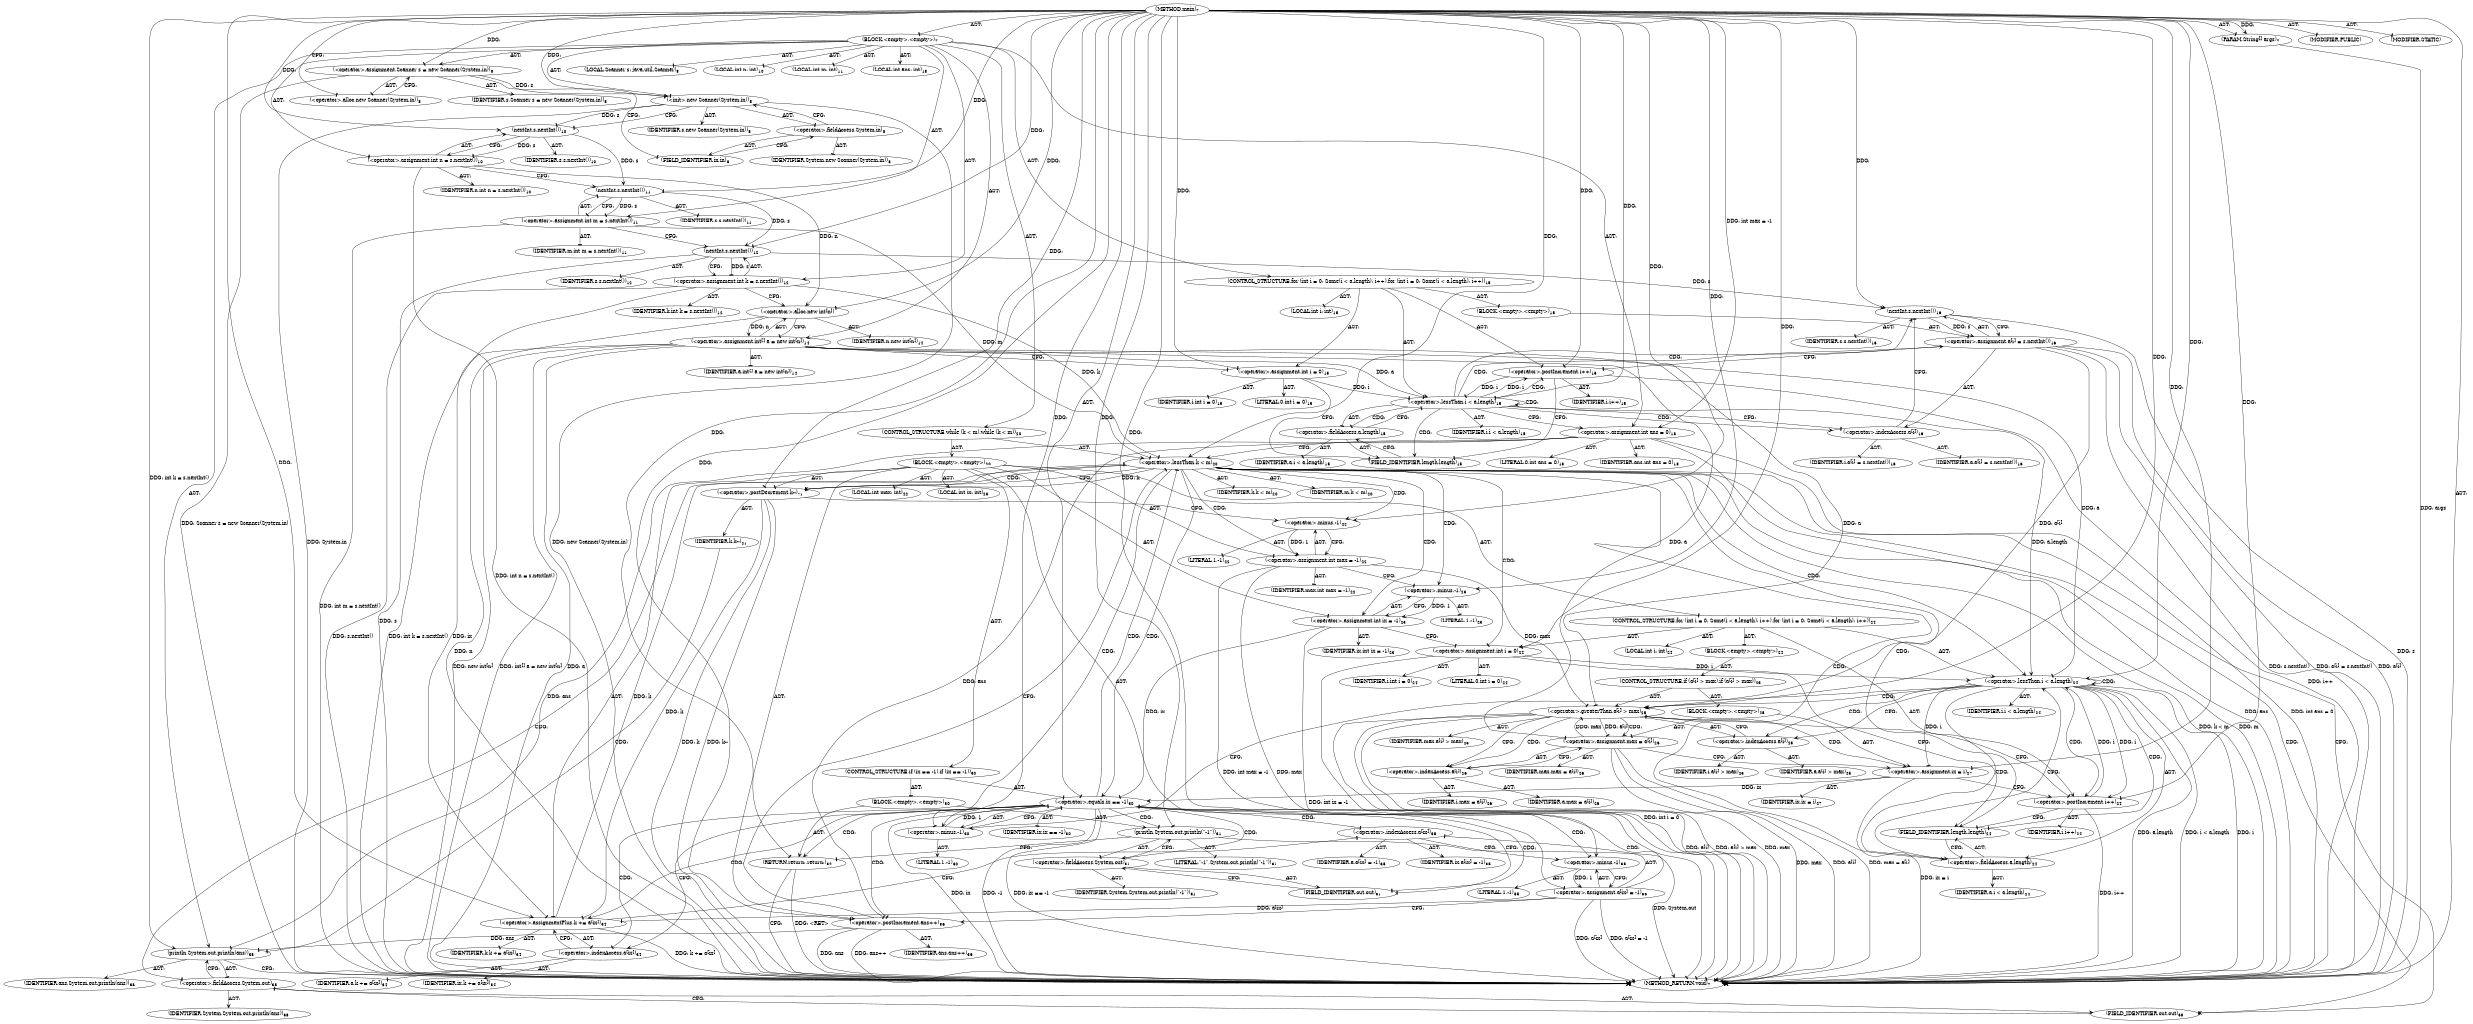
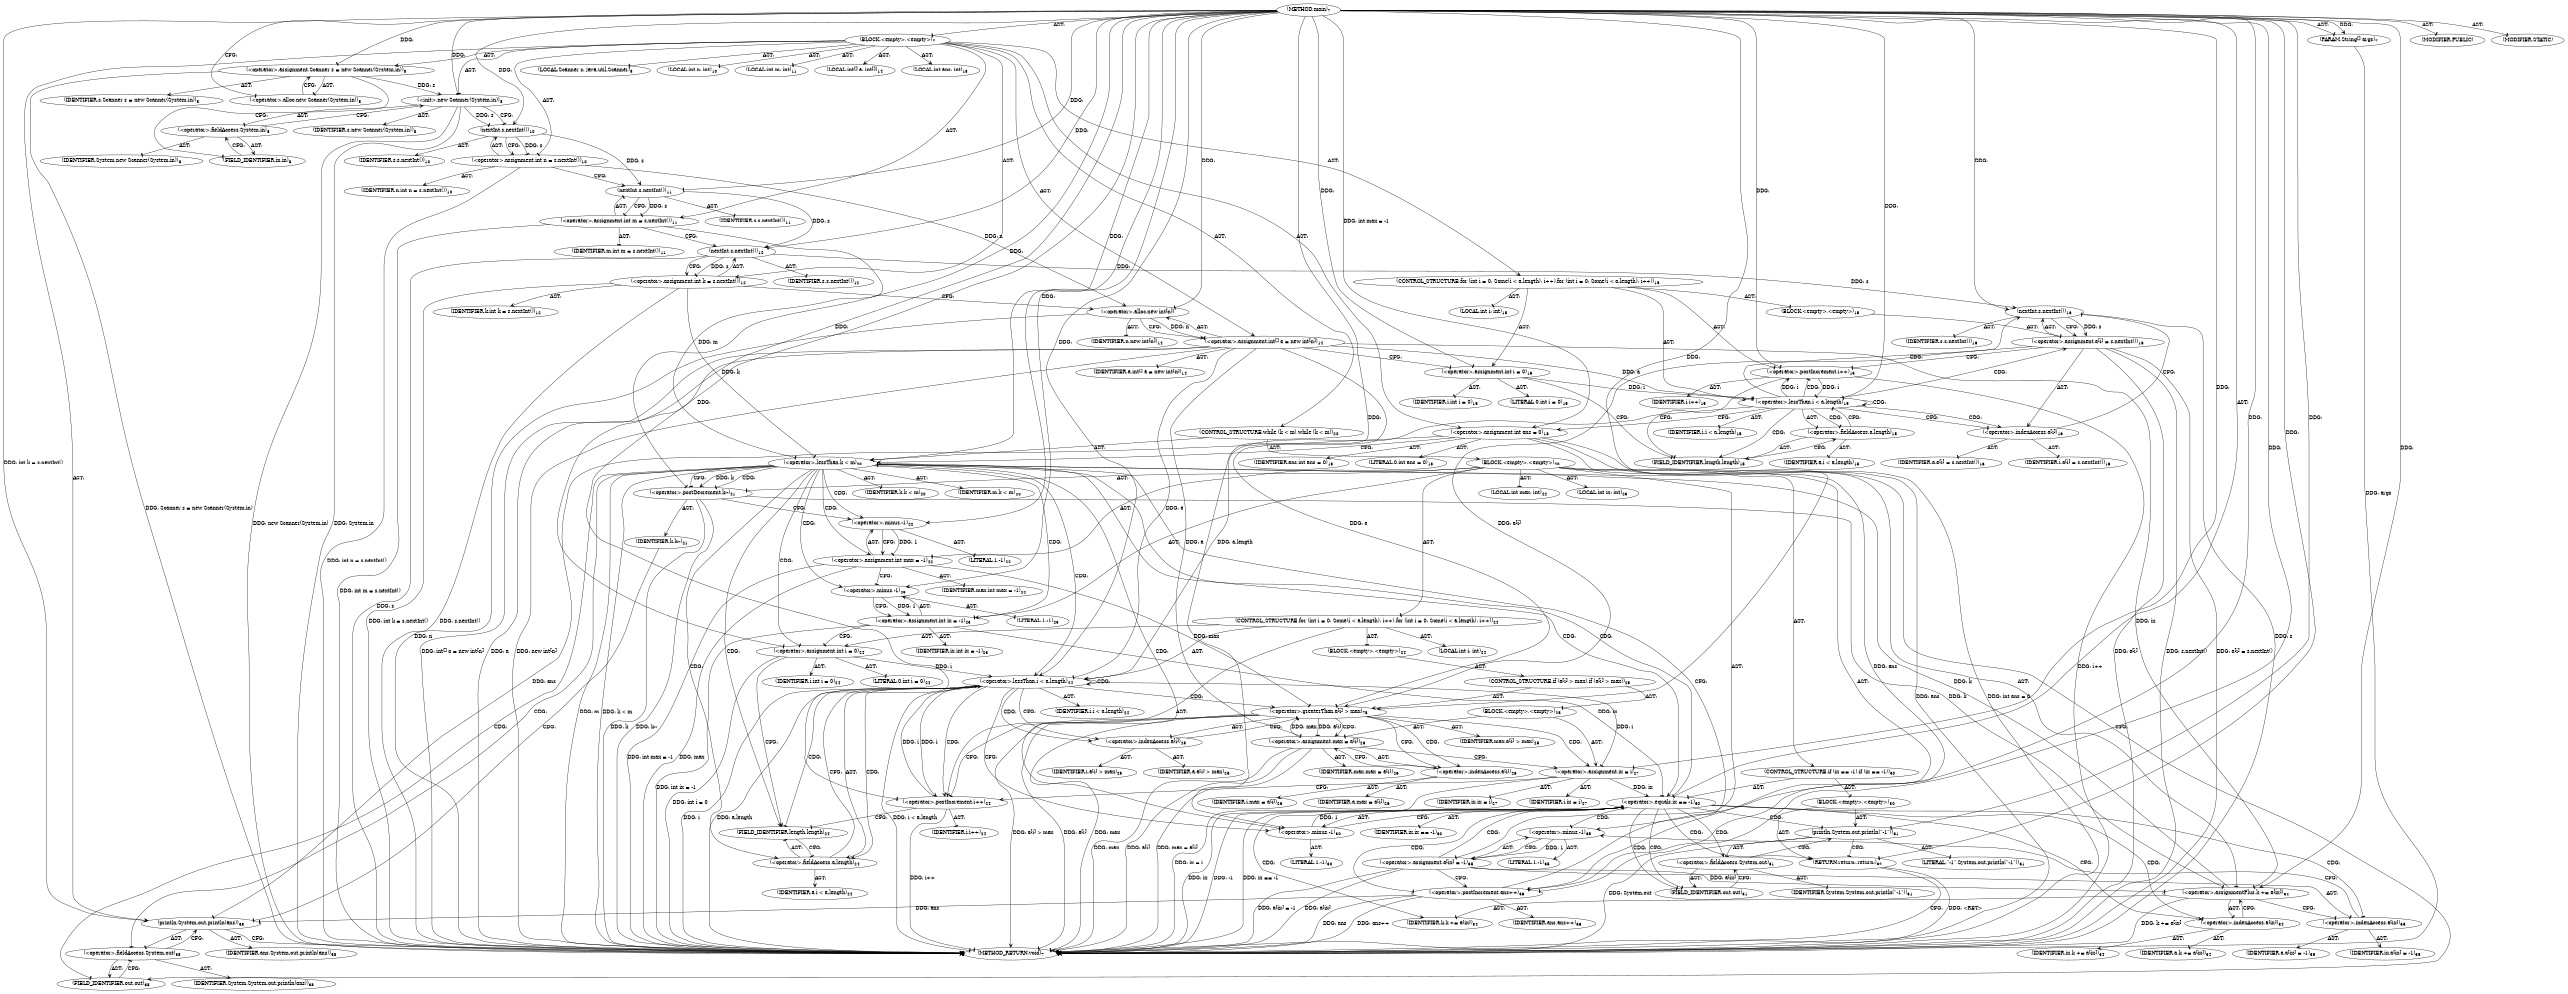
node "(LOCAL,int[] a: int[])": added
edge "(METHOD,main)" -> "(METHOD_RETURN,void)": removed, label "AST:"
node "(<operator>.postDecrement,k--)": text "71" -> "21"
node "(<operator>.greaterThan,a[i] > max)": text "25" -> "75"
node "(IDENTIFIER,i,ix = i)": added
edge "(<operator>.equals,ix == -1)" -> "(<operator>.assignmentPlus,k += a[ix])": now "(<operator>.equals,ix == -1)" -> "(IDENTIFIER,k,k += a[ix])"
